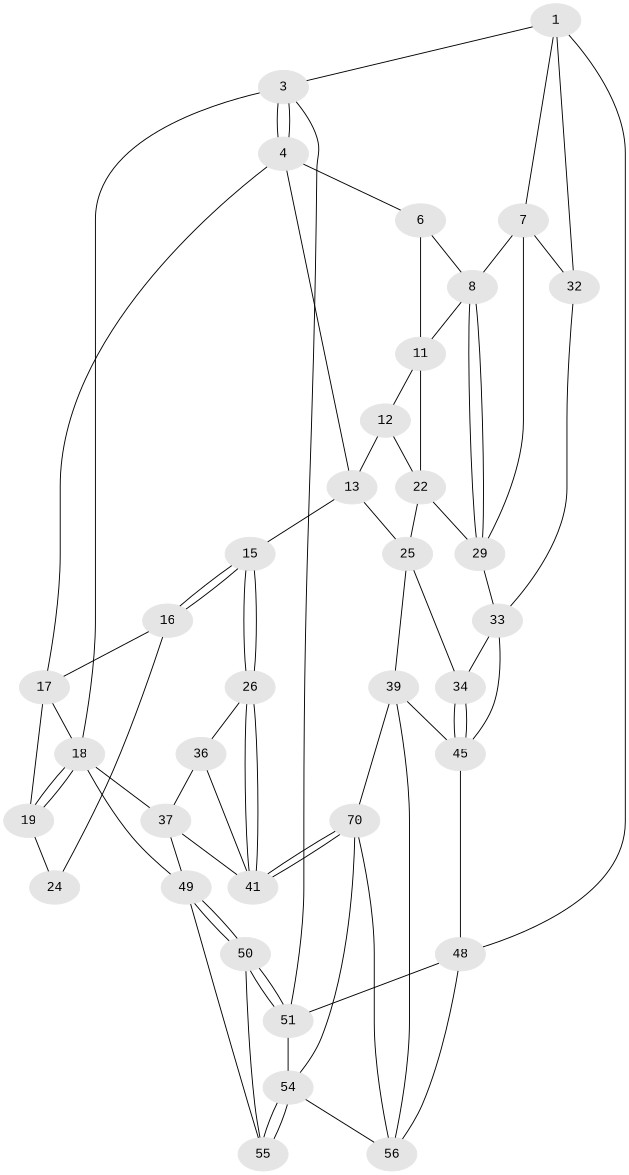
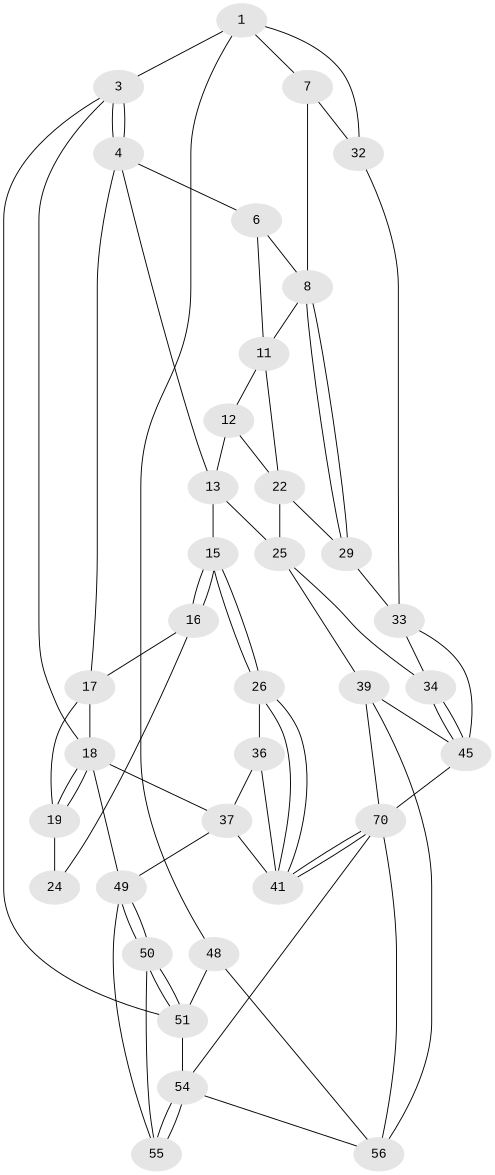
edge "7" -- "29": removed
edge "45" -- "48": now "45" -- "70"
